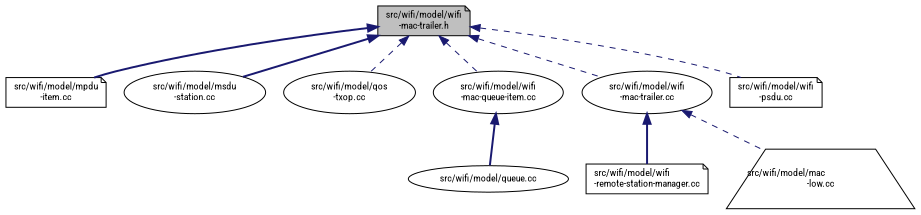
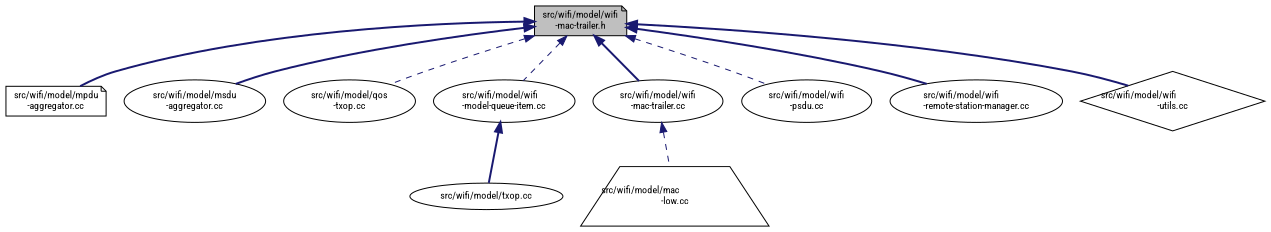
edge "src/wifi/model/wifi -mac-trailer.cc" -> "src/wifi/model/wifi -mac-trailer.h": style dashed -> bold
node "src/wifi/model/mpdu -item.cc": label "src/wifi/model/mpdu -item.cc" -> "src/wifi/model/mpdu -aggregator.cc"
node "src/wifi/model/msdu -station.cc": label "src/wifi/model/msdu -station.cc" -> "src/wifi/model/msdu -aggregator.cc"
node "src/wifi/model/wifi -mac-queue-item.cc": label "src/wifi/model/wifi -mac-queue-item.cc" -> "src/wifi/model/wifi -model-queue-item.cc"
node "src/wifi/model/wifi -psdu.cc": shape note -> ellipse
node "src/wifi/model/wifi -utils.cc": added
edge "src/wifi/model/wifi -remote-station-manager.cc" -> "src/wifi/model/wifi -mac-trailer.cc": now "src/wifi/model/wifi -remote-station-manager.cc" -> "src/wifi/model/wifi -mac-trailer.h"
node "src/wifi/model/queue.cc": label "src/wifi/model/queue.cc" -> "src/wifi/model/txop.cc"
node "src/wifi/model/wifi -remote-station-manager.cc": shape note -> ellipse
